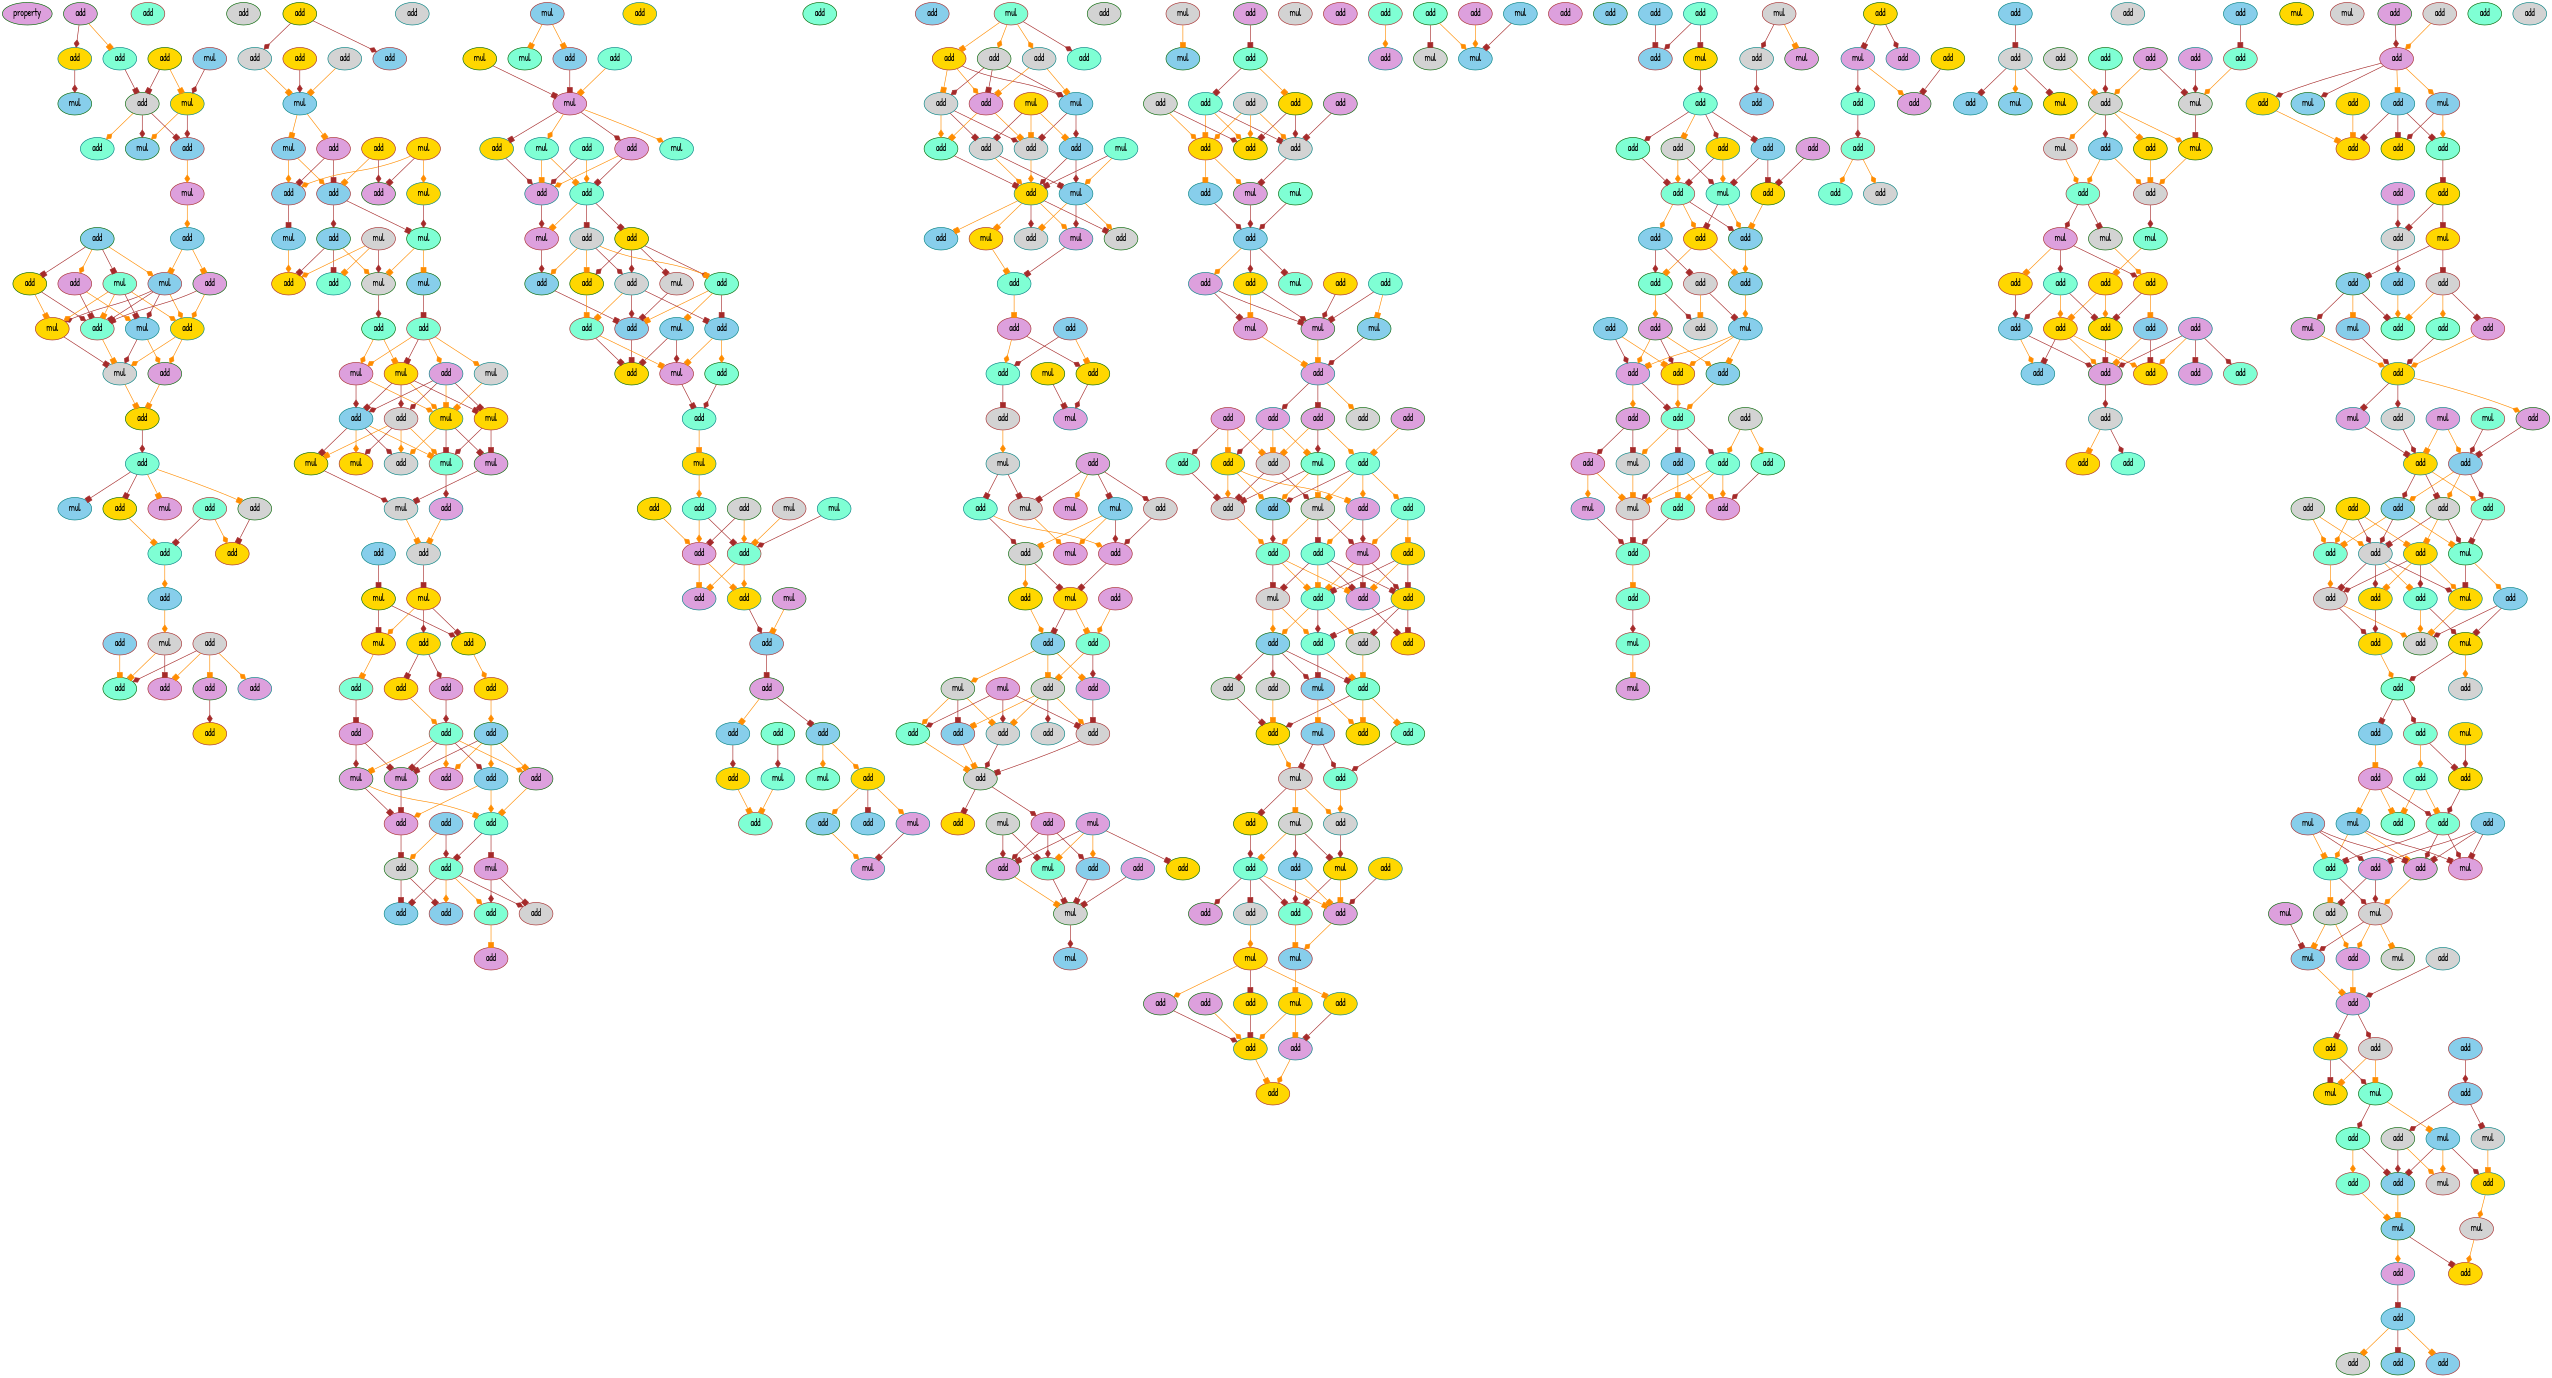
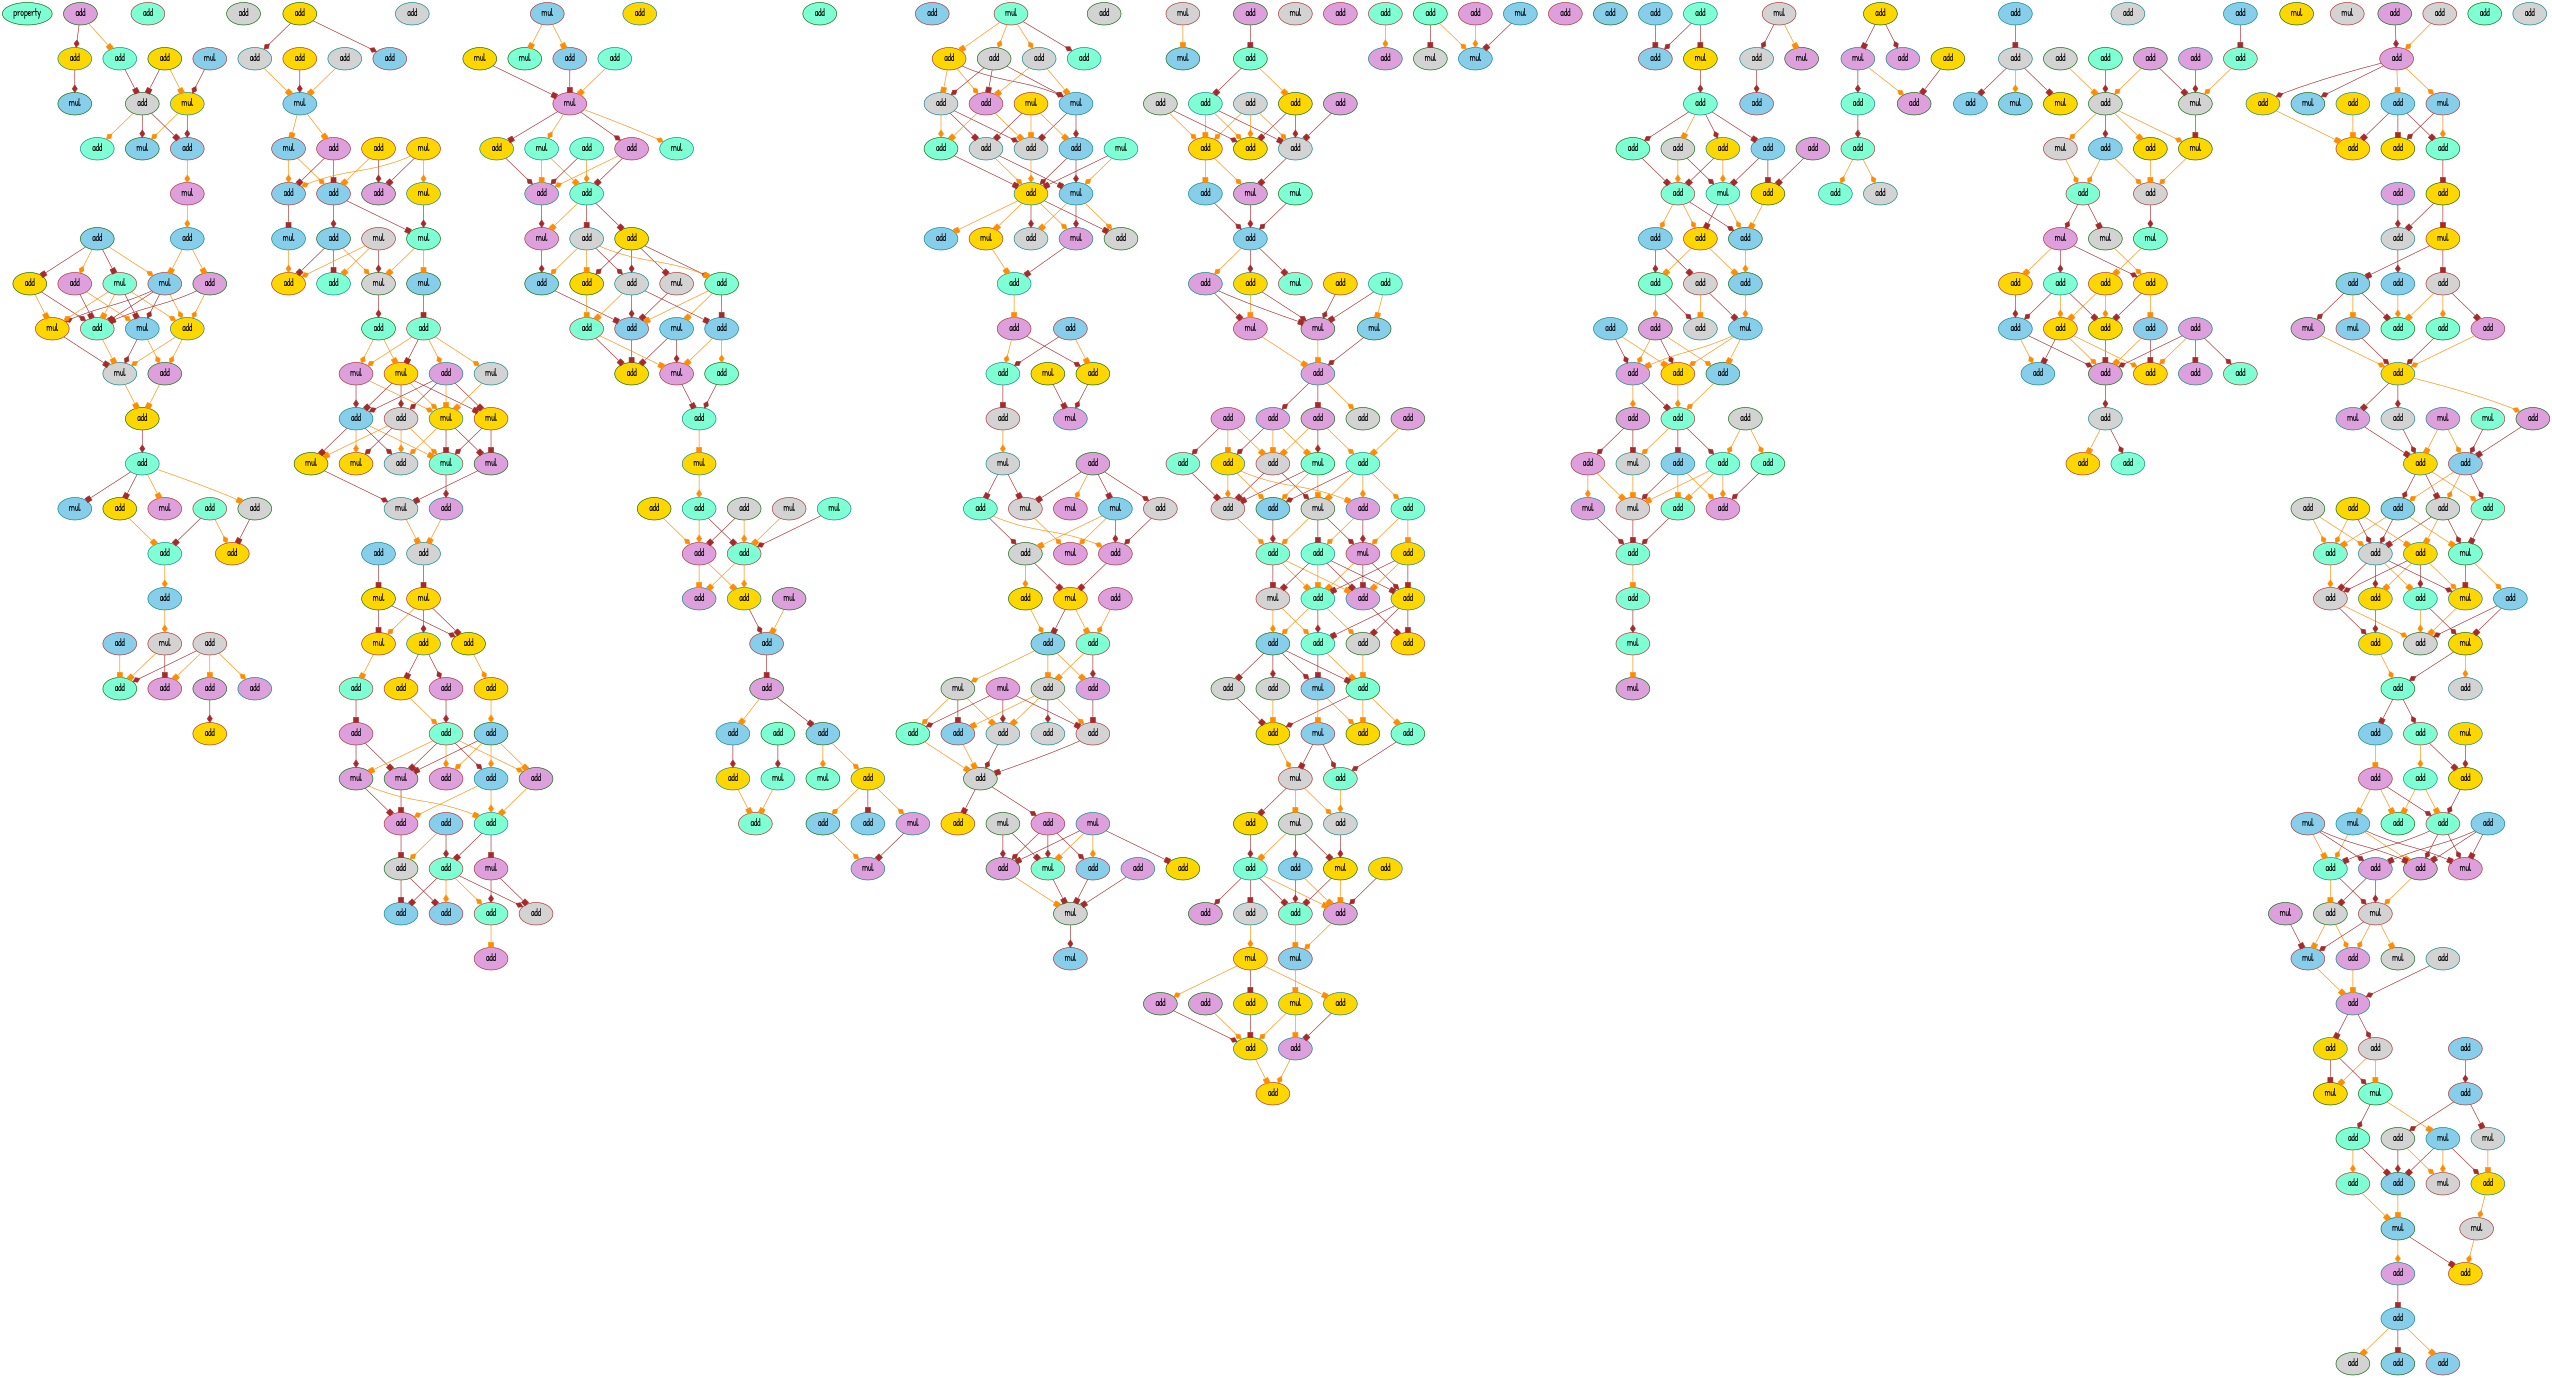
node "property": fillcolor plum -> aquamarine
